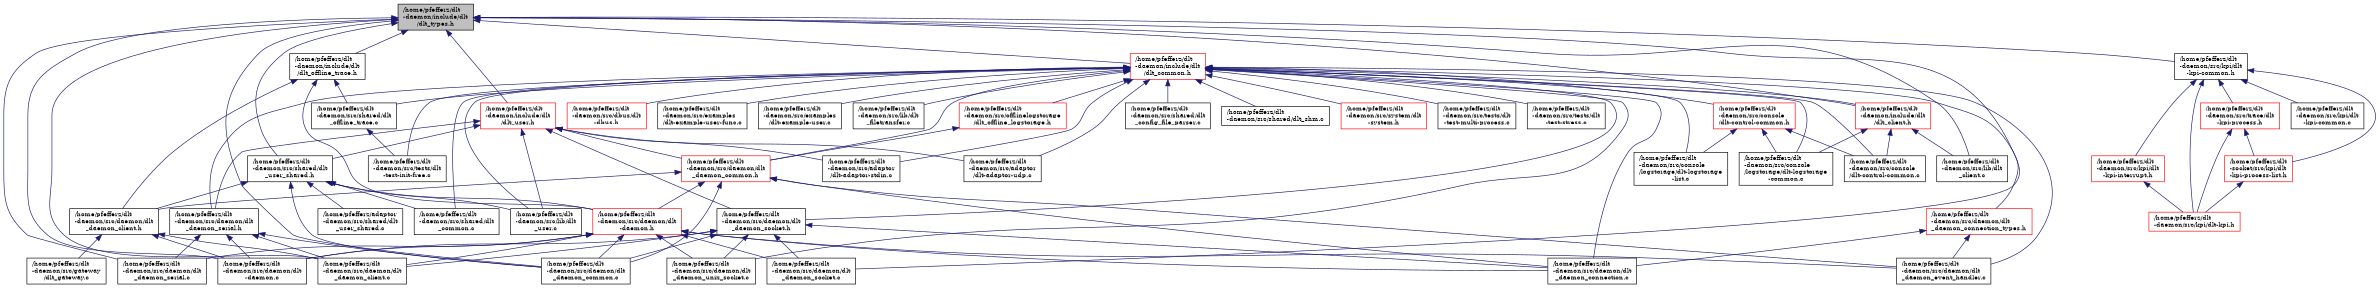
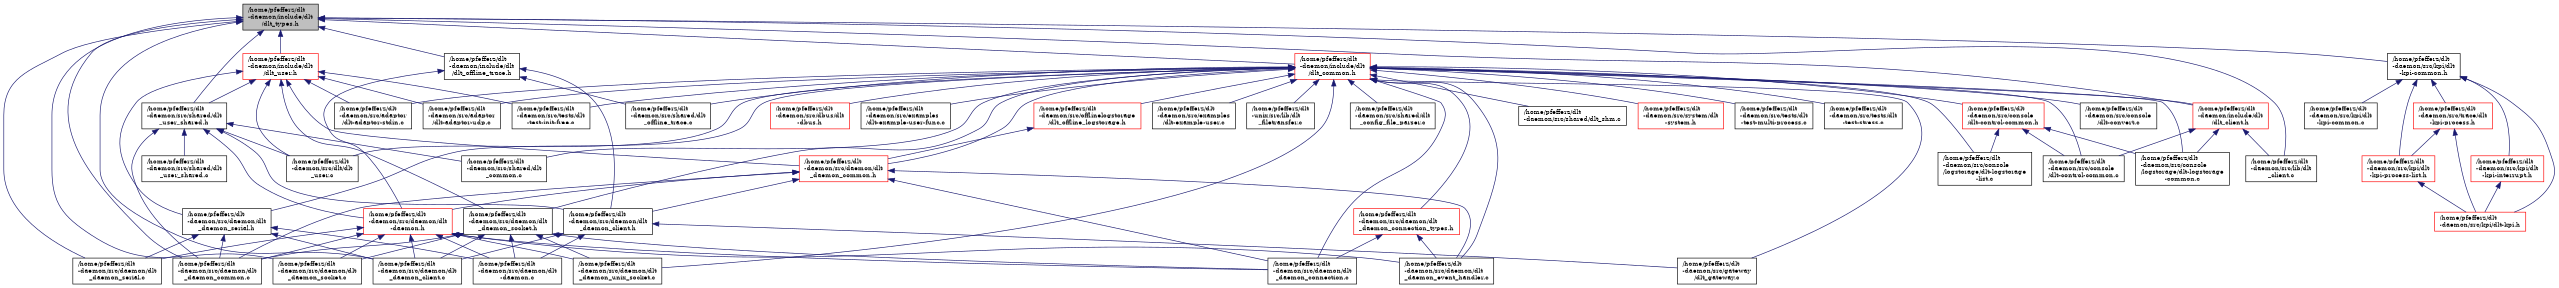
edge "/home/pfefferz/dlt -daemon/src/daemon/dlt -daemon.c" -> "/home/pfefferz/dlt -daemon/include/dlt /dlt_types.h": removed
edge "/home/pfefferz/dlt -daemon/src/gateway /dlt_gateway.c" -> "/home/pfefferz/dlt -daemon/include/dlt /dlt_common.h": added
node "/home/pfefferz/dlt -daemon/src/lib/dlt _filetransfer.c": label "/home/pfefferz/dlt -daemon/src/lib/dlt _filetransfer.c" -> "/home/pfefferz/dlt -unix/src/lib/dlt _filetransfer.c"
node "/home/pfefferz/dlt -daemon/src/console /dlt-convert.c": added
edge "/home/pfefferz/dlt -daemon/src/tests/dlt -test-init-free.c" -> "/home/pfefferz/dlt -daemon/src/shared/dlt _offline_trace.c": now "/home/pfefferz/dlt -daemon/src/tests/dlt -test-init-free.c" -> "/home/pfefferz/dlt -daemon/include/dlt /dlt_user.h"
node "/home/pfefferz/dlt -socket/src/kpi/dlt -kpi-process-list.h": label "/home/pfefferz/dlt -socket/src/kpi/dlt -kpi-process-list.h" -> "/home/pfefferz/dlt -daemon/src/kpi/dlt -kpi-process-list.h"
node "/home/pfefferz/adaptor -daemon/src/shared/dlt _user_shared.c": label "/home/pfefferz/adaptor -daemon/src/shared/dlt _user_shared.c" -> "/home/pfefferz/dlt -daemon/src/shared/dlt _user_shared.c"
node "/home/pfefferz/dlt -daemon/src/lib/dlt _user.c": label "/home/pfefferz/dlt -daemon/src/lib/dlt _user.c" -> "/home/pfefferz/dlt -daemon/src/dlt/dlt _user.c"
